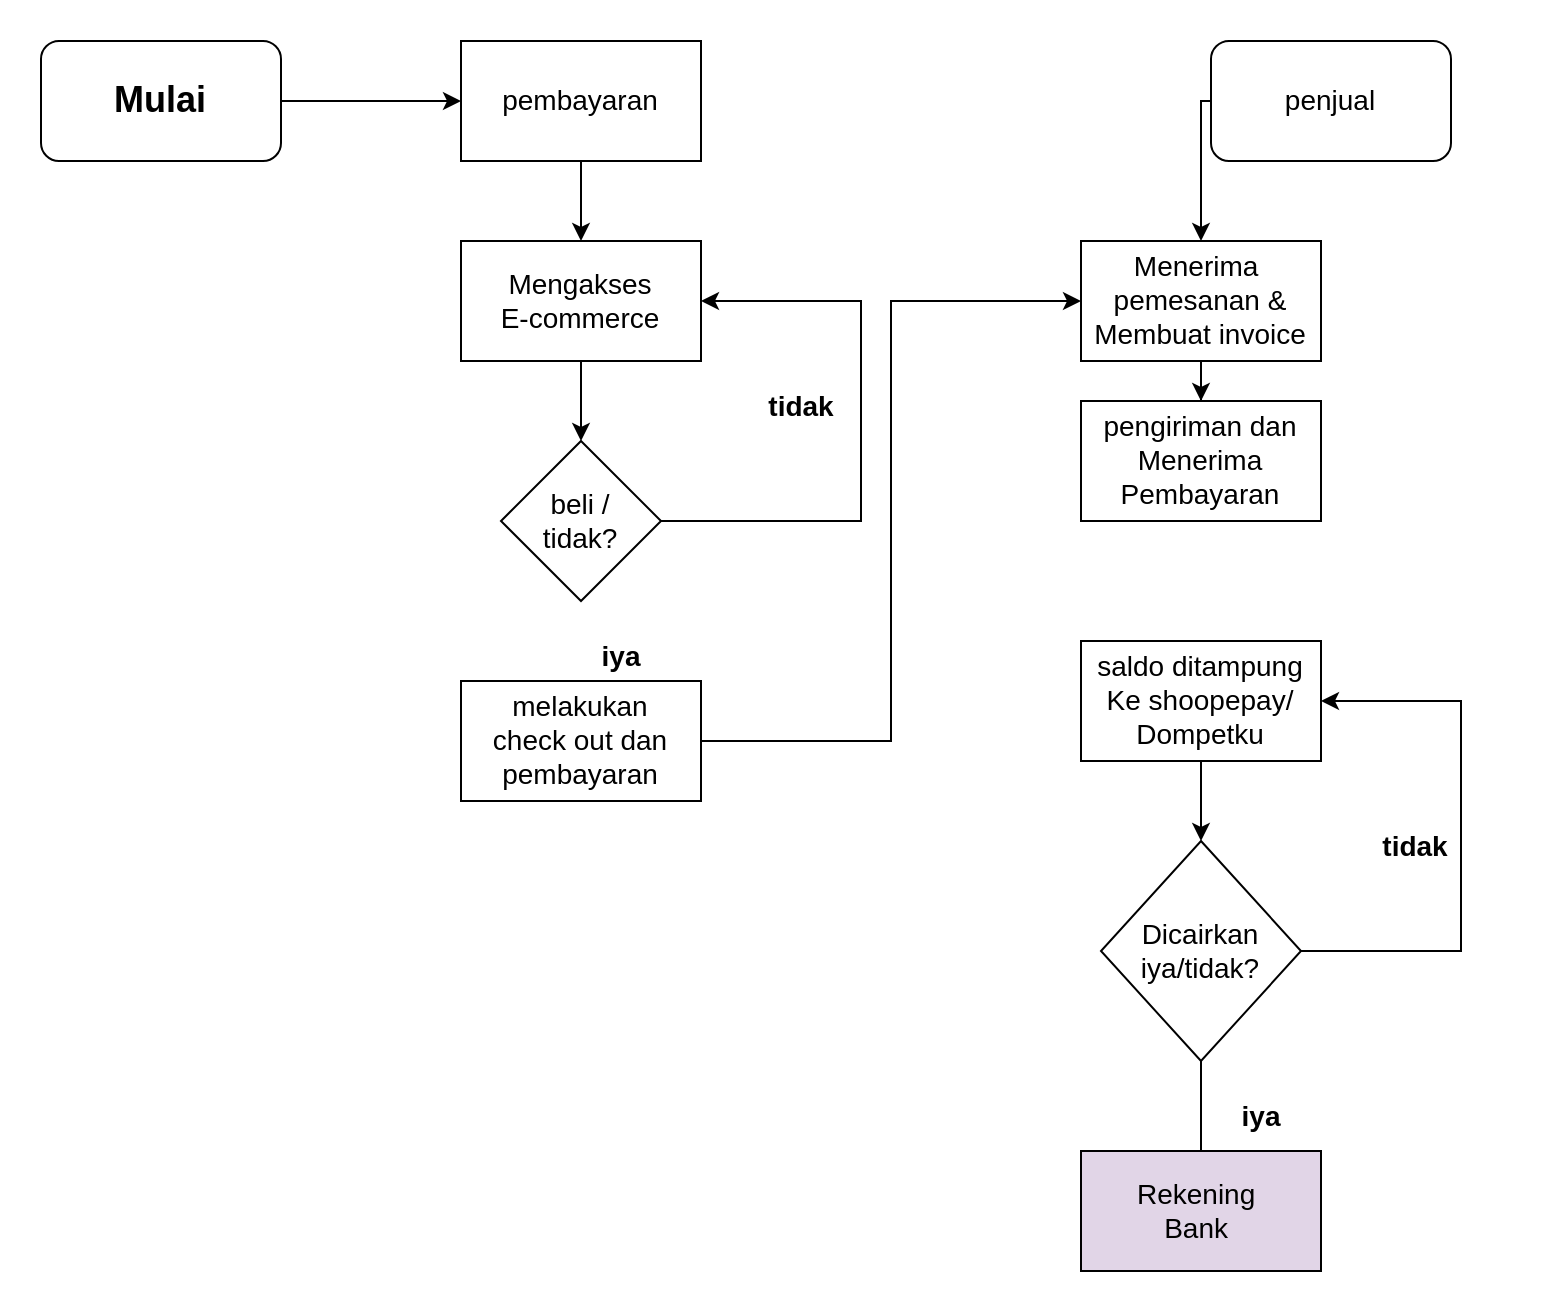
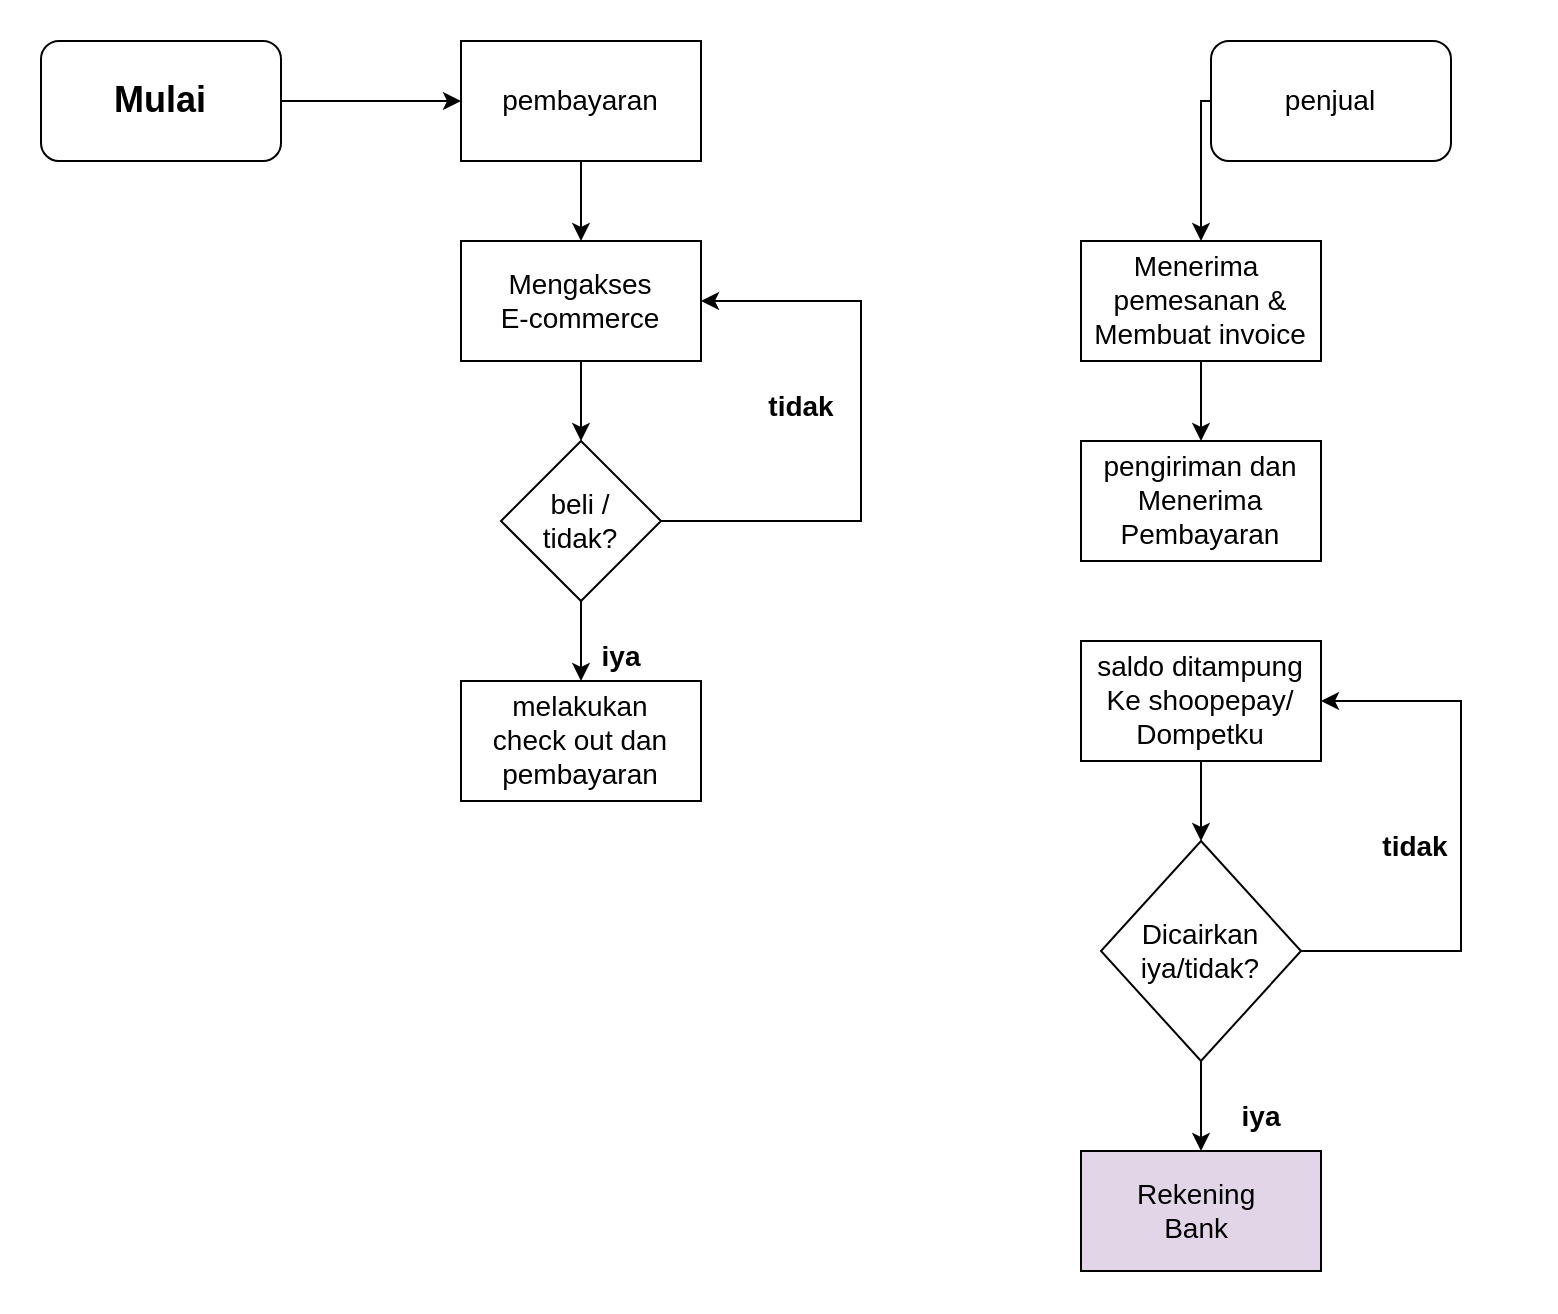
node "pengiriman dan Menerima Pembayaran": moved (1201, 461) -> (1201, 501)
edge "melakukan check out dan pembayaran" -> "Menerima pemesanan & Membuat invoice": removed
edge "beli / tidak?" -> "melakukan check out dan pembayaran": added
edge "Dicairkan iya/tidak?" -- "Rekening Bank": arrowhead none -> classic
